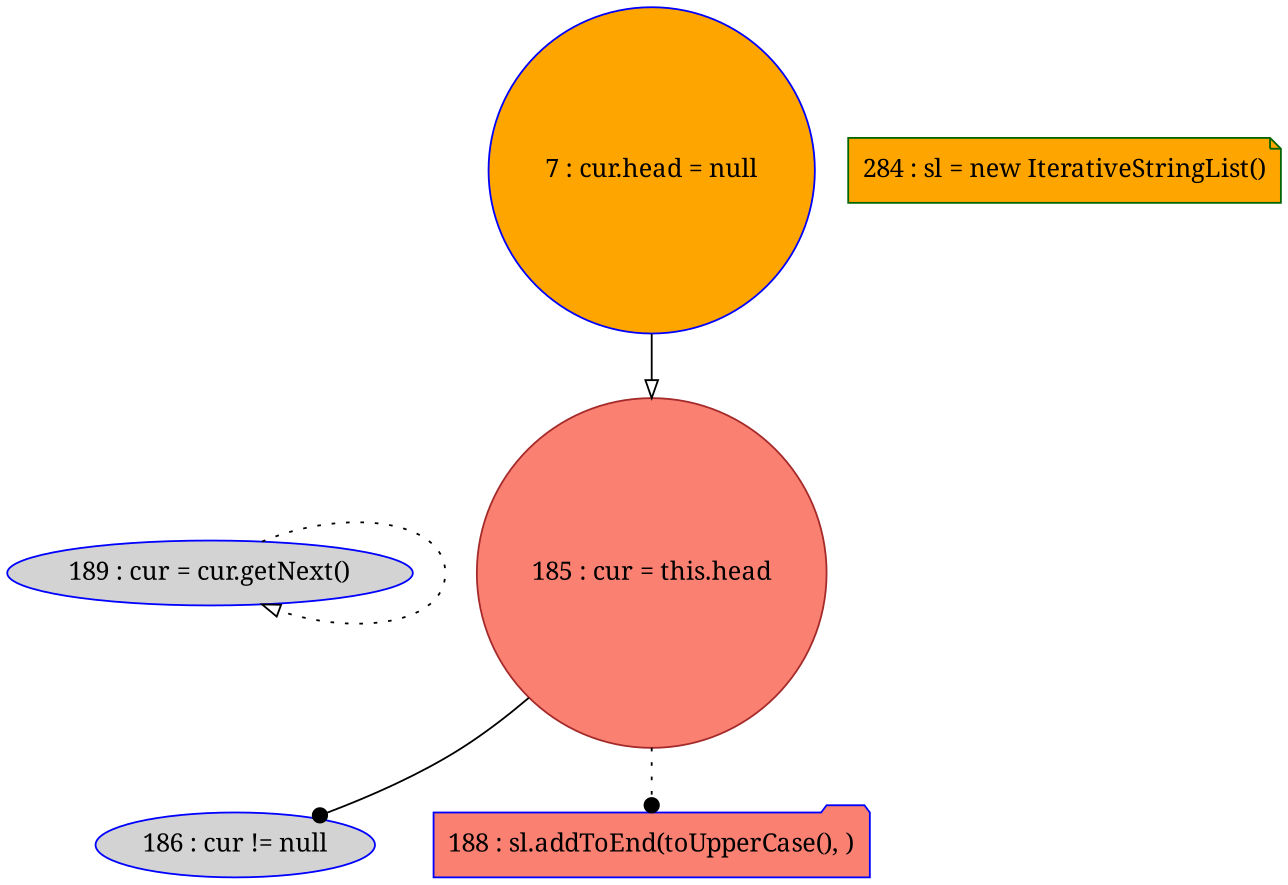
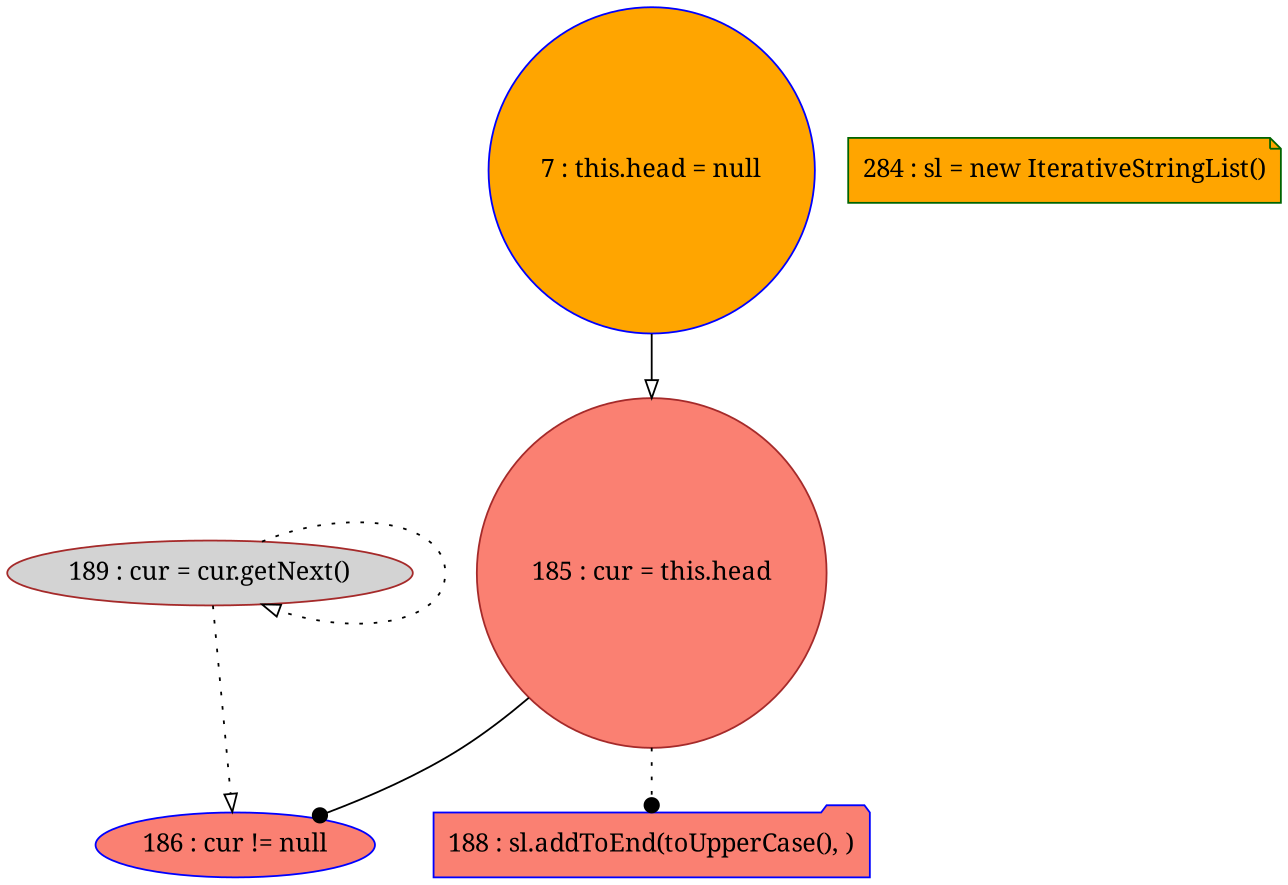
node "7 : cur.head = null": label "7 : cur.head = null" -> "7 : this.head = null"
node "189 : cur = cur.getNext()": color blue -> brown
edge "189 : cur = cur.getNext()" -> "186 : cur != null": added
node "186 : cur != null": fillcolor lightgrey -> salmon
